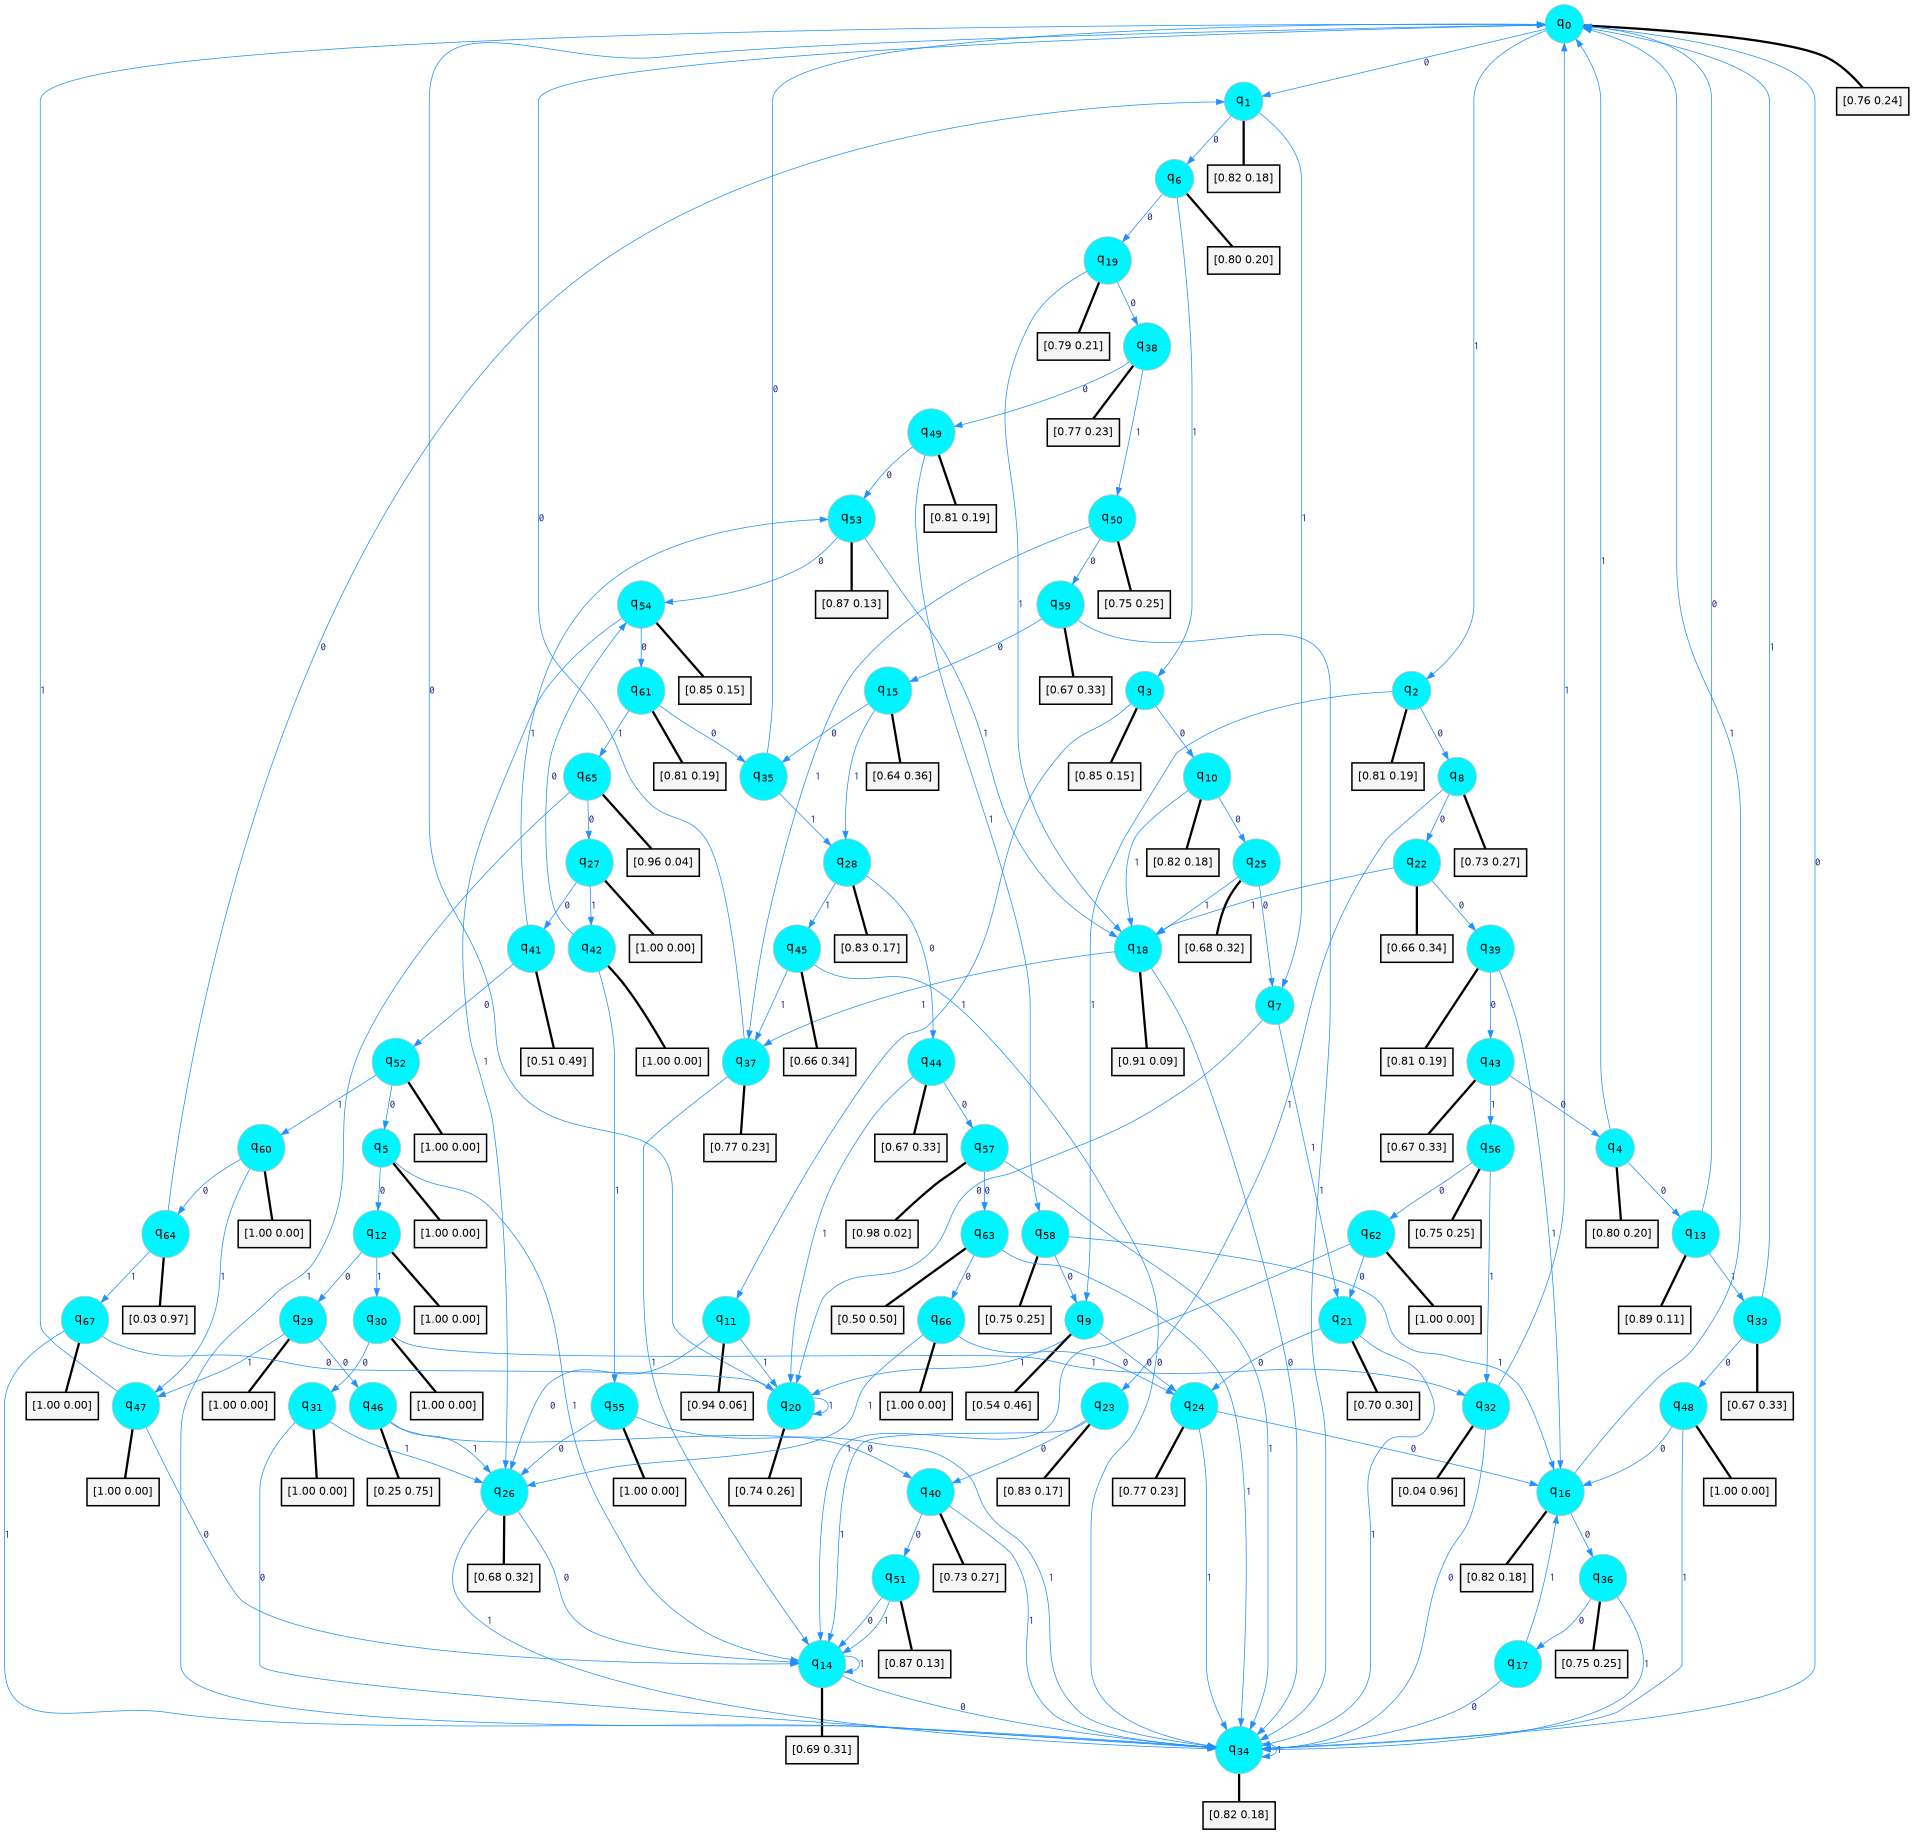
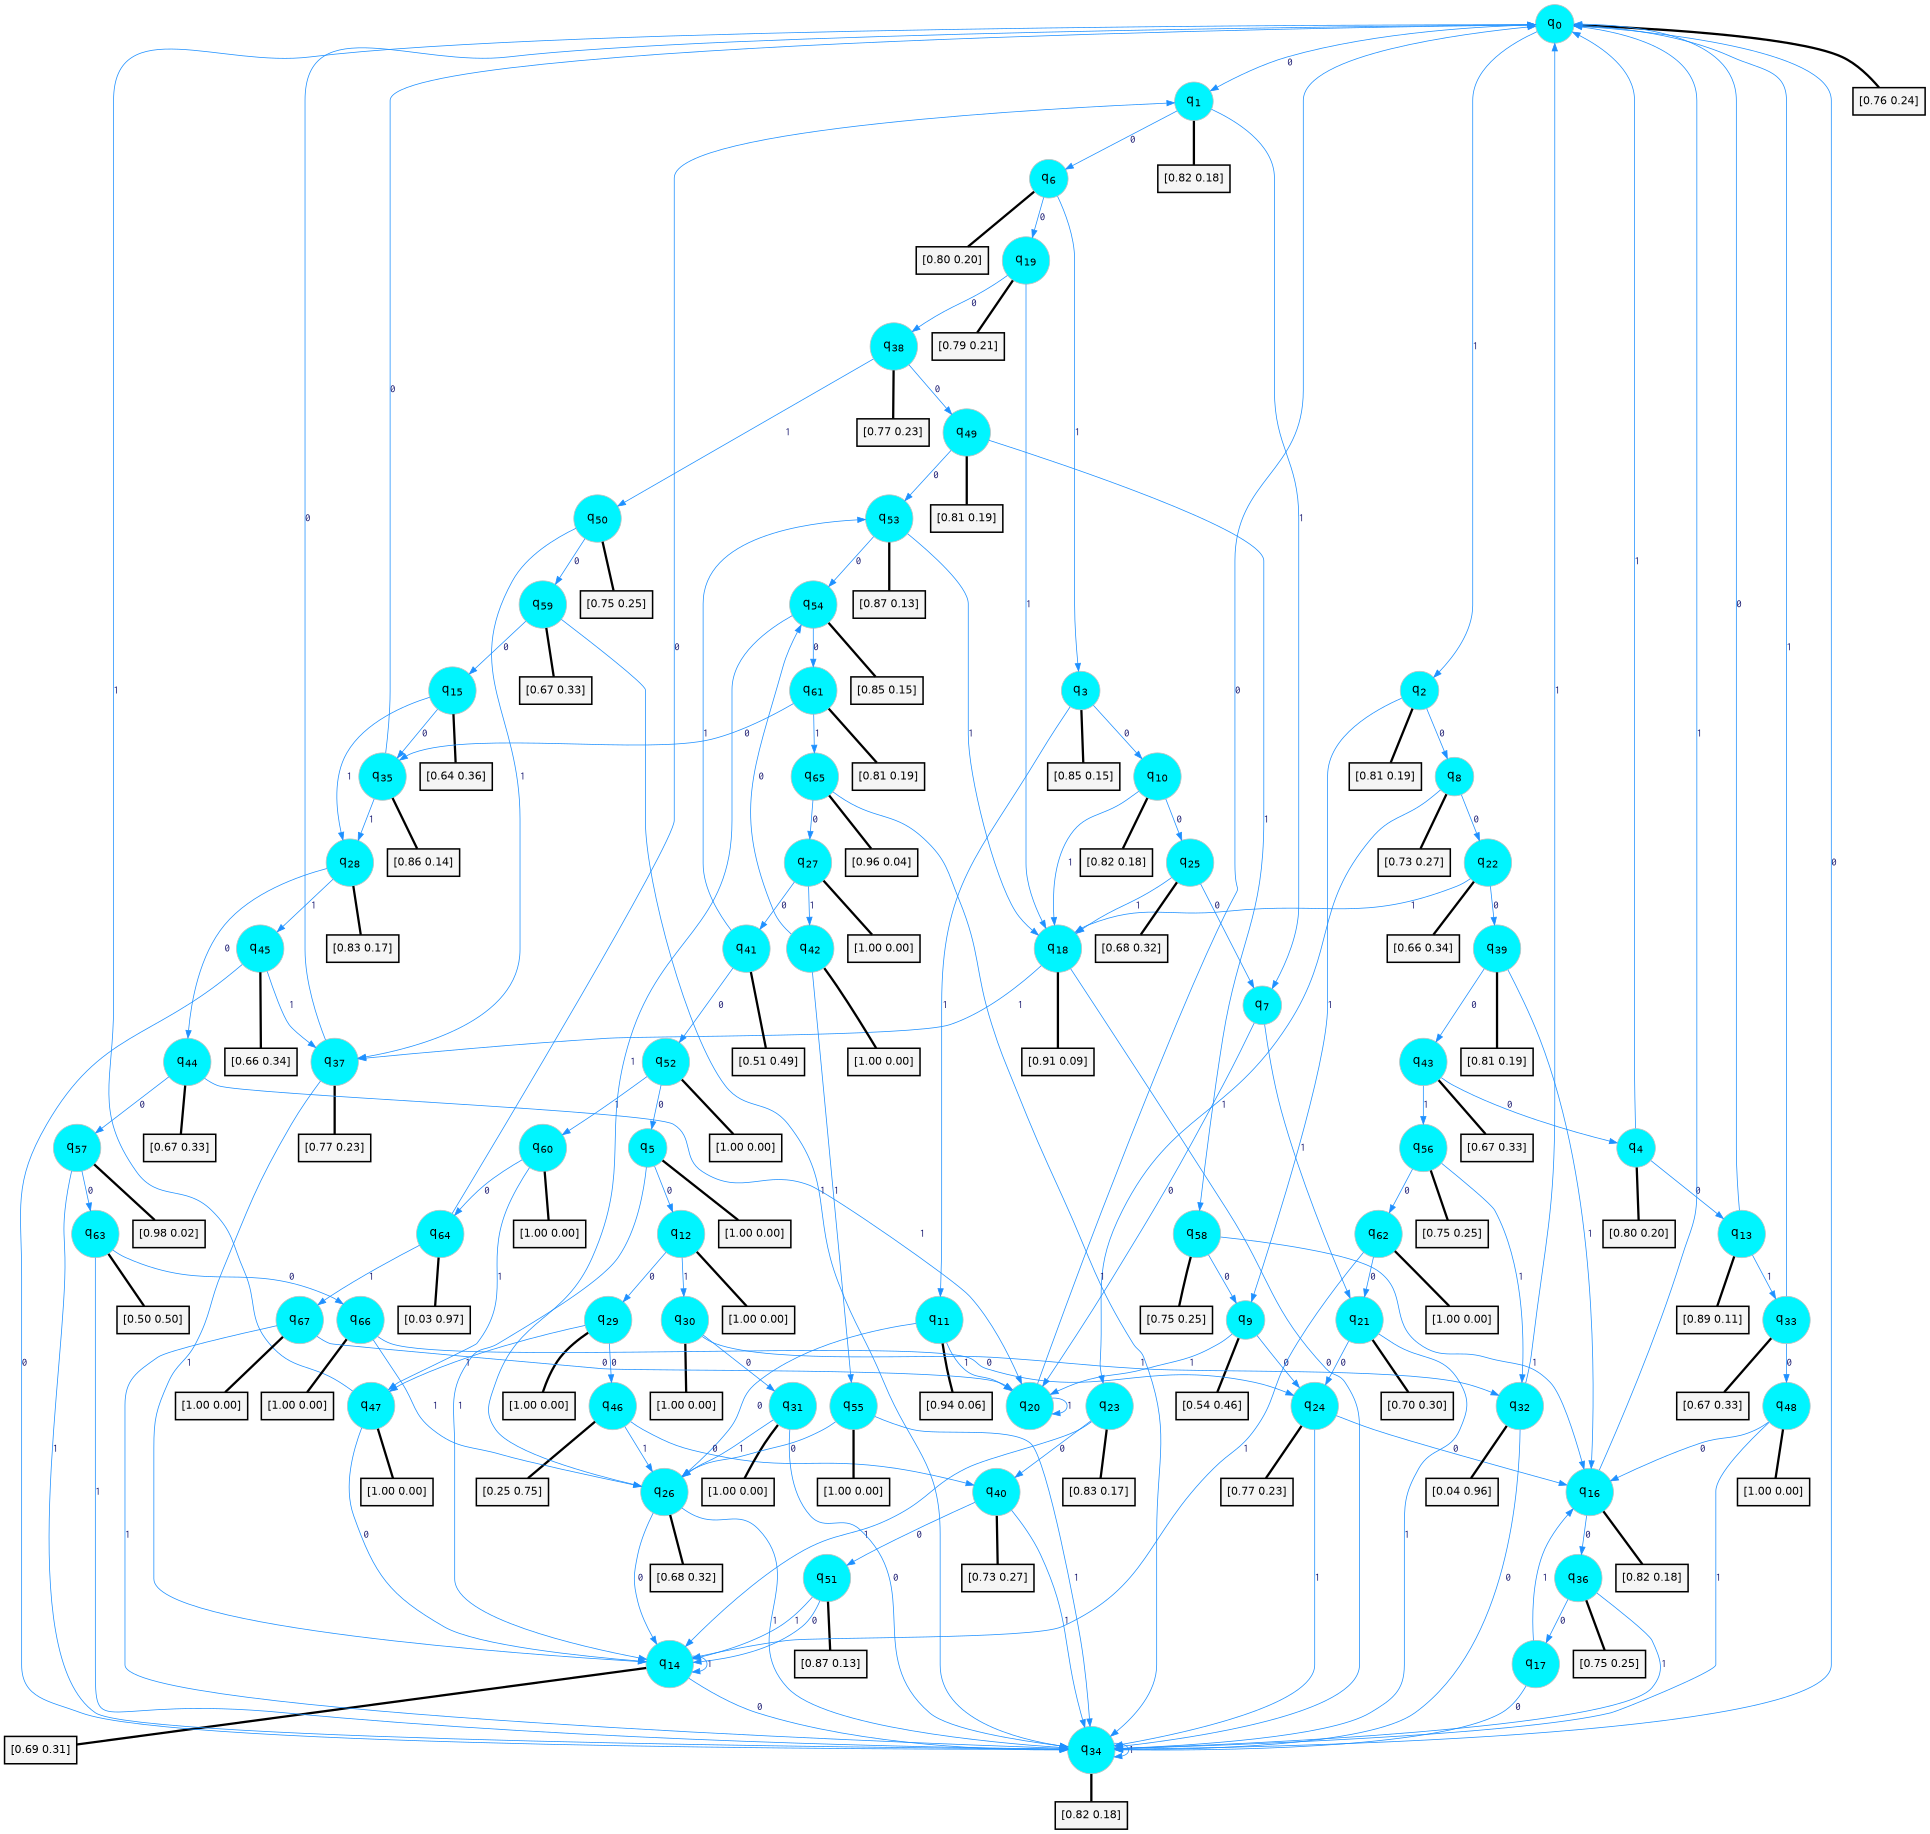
node "[0.86 0.14]": added
node "[0.74 0.26]": removed
